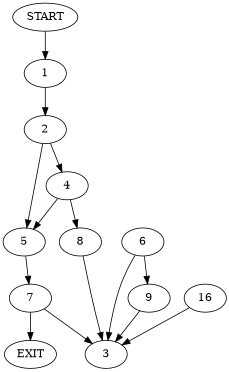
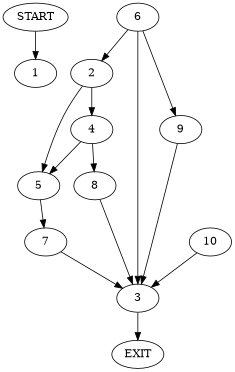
edge "1" -> "2": now "6" -> "2"
node "16": label "16" -> "10"
edge "7" -> "EXIT": now "3" -> "EXIT"
